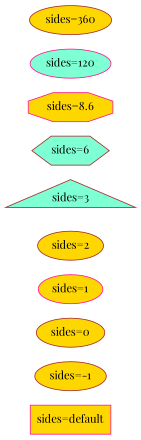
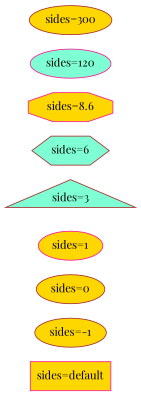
node "sides=360": label "sides=360" -> "sides=300"
node "sides=2": removed
